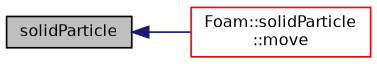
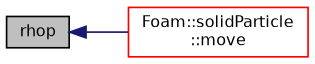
node "solidParticle": label "solidParticle" -> "rhop"
